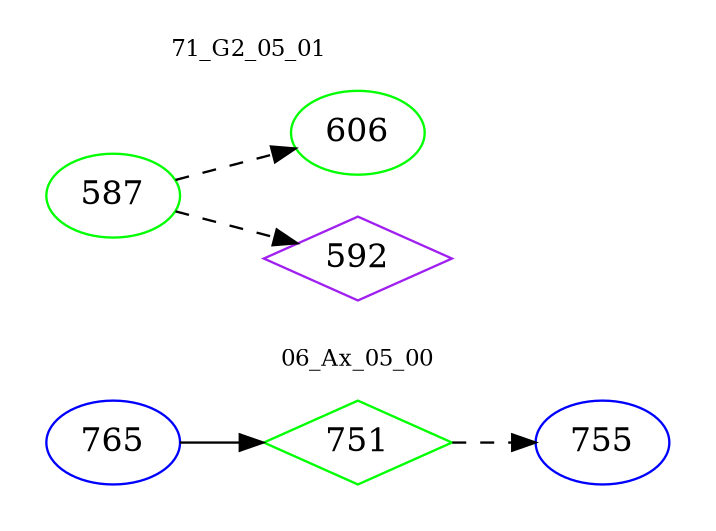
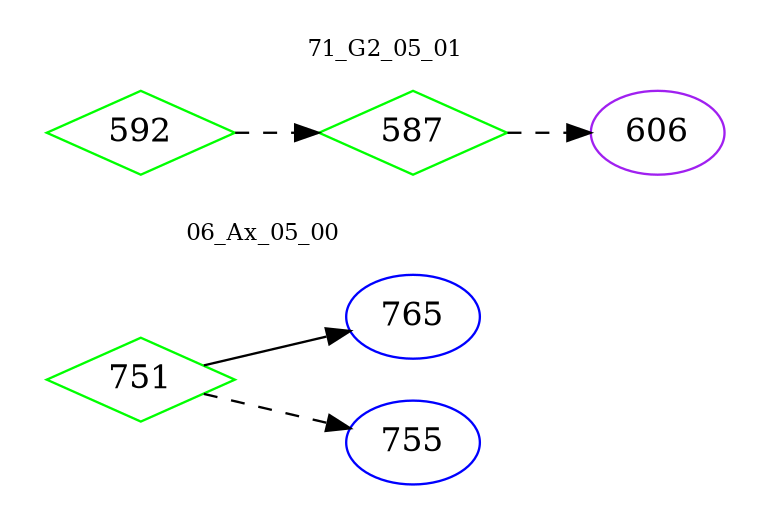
node "606": color green -> purple
node "587": shape ellipse -> diamond
edge "587" -> "592": reversed
node "592": color purple -> green
edge "765" -> "751": reversed
